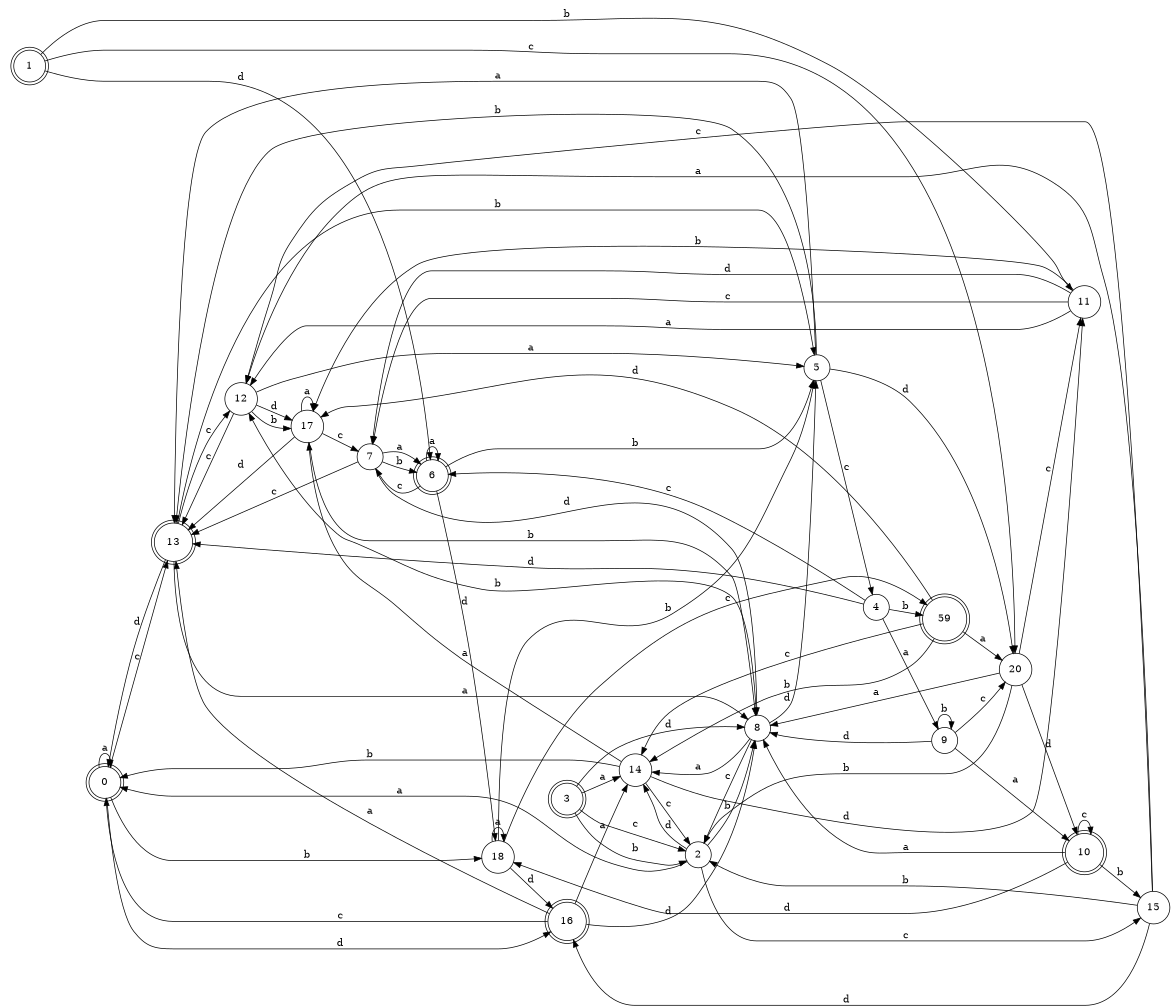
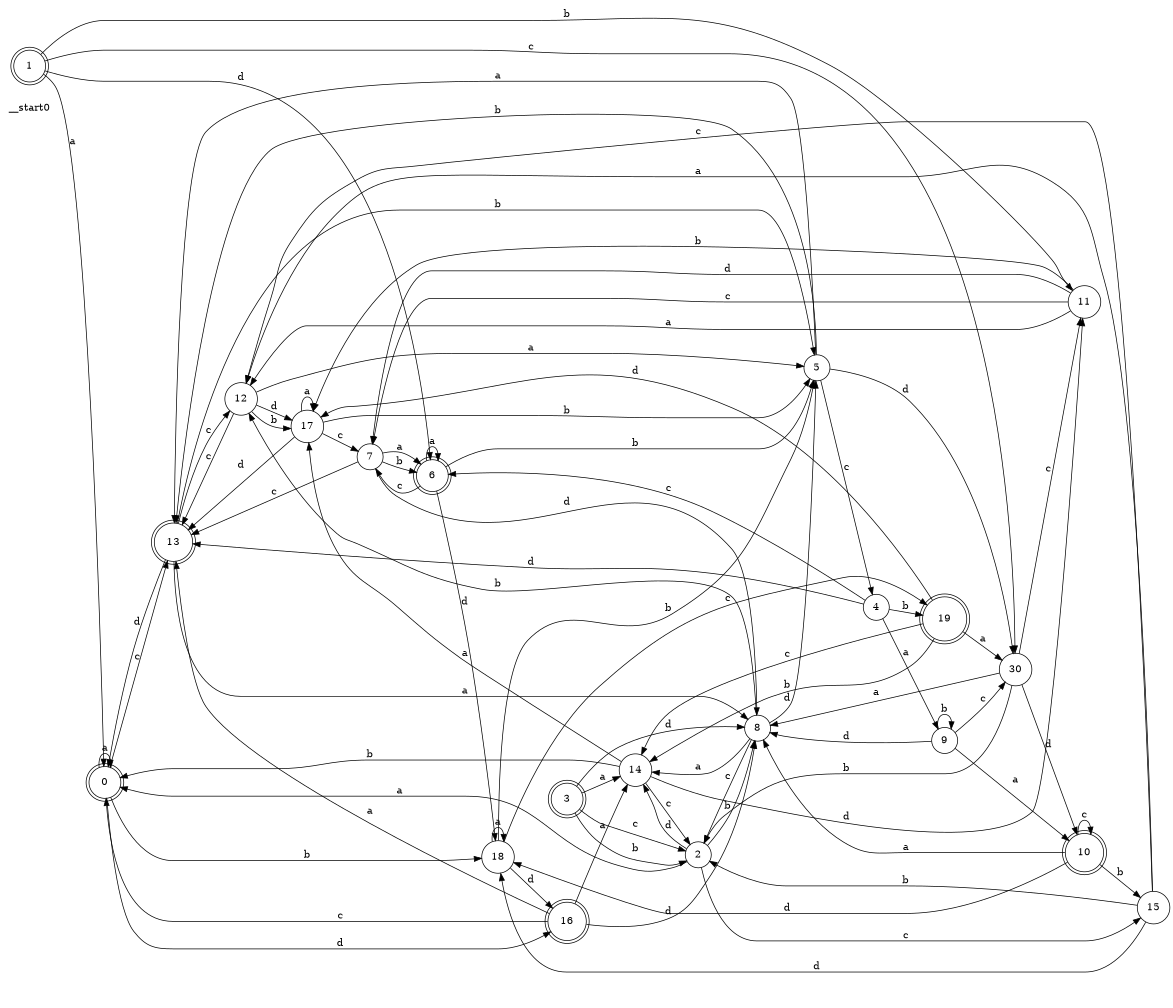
node "__start0": added
edge "1" -> "0": added, label "a"
edge "17" -> "8": now "17" -> "5"
node "59": label "59" -> "19"
node "20": label "20" -> "30"
edge "15" -> "16": now "15" -> "18"
